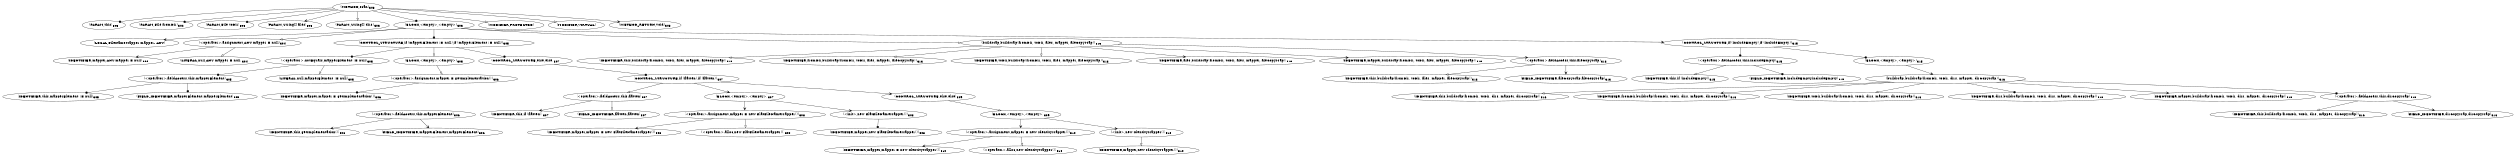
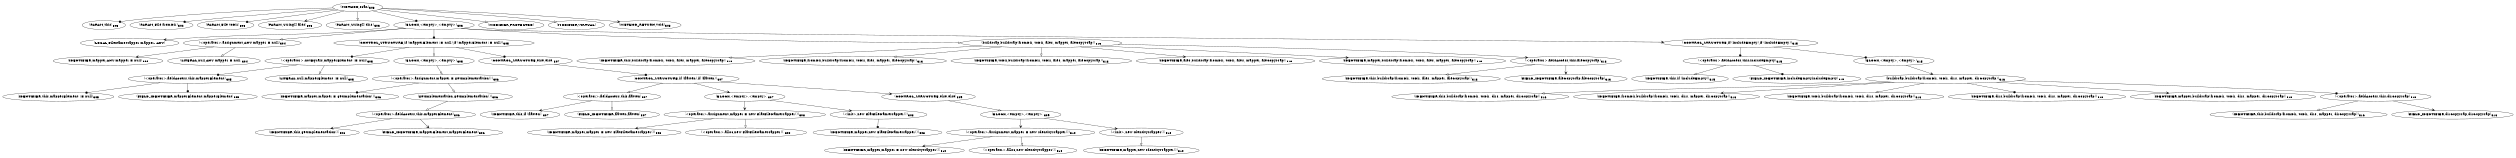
node "(getImplementation,getImplementation())": added
